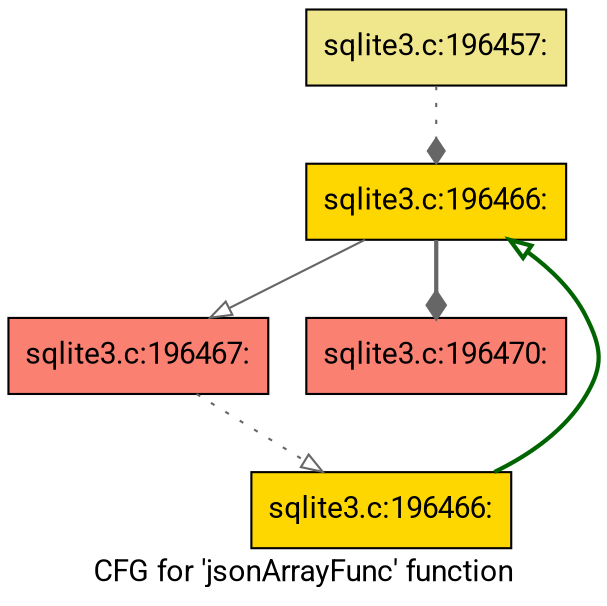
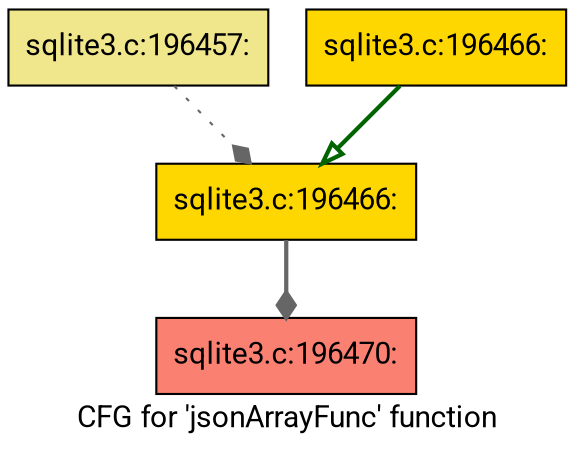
node "sqlite3.c:196467:": removed
